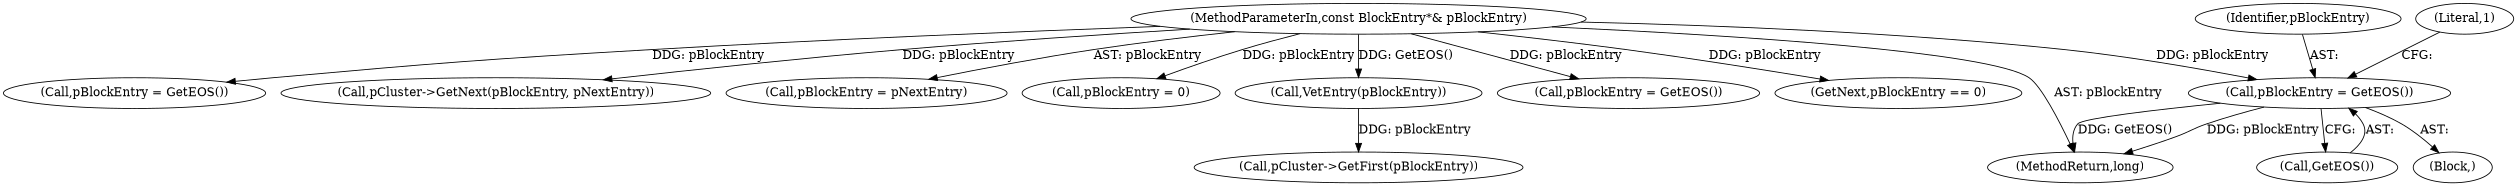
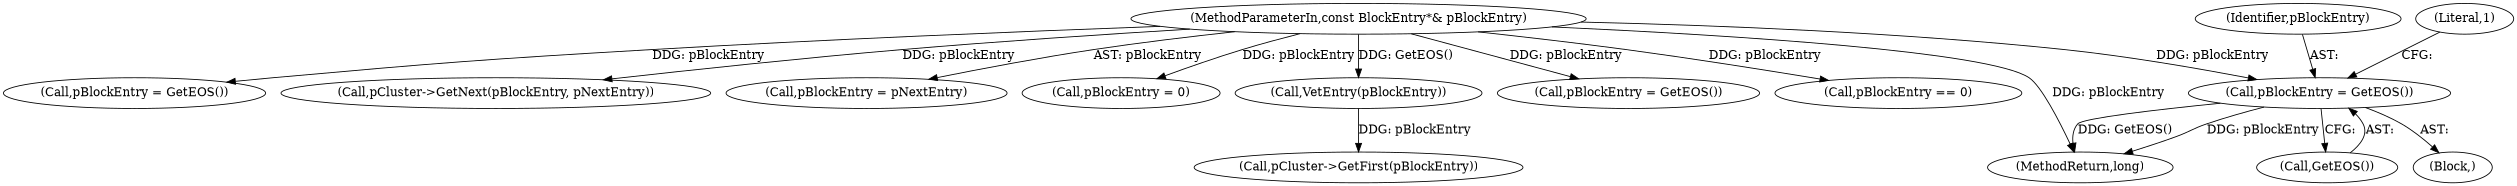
node "(GetNext,pBlockEntry == 0)": label "(GetNext,pBlockEntry == 0)" -> "(Call,pBlockEntry == 0)"
edge "(MethodParameterIn,const BlockEntry*& pBlockEntry)" -> "(MethodReturn,long)": label "AST: pBlockEntry" -> "DDG: pBlockEntry"
